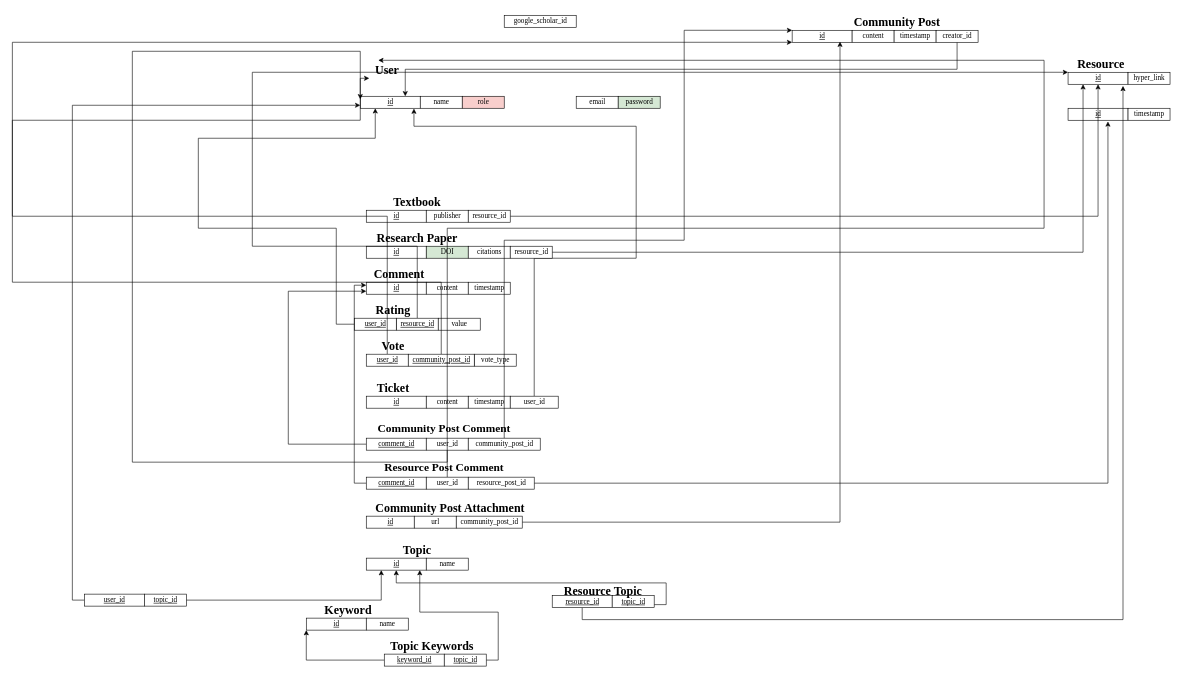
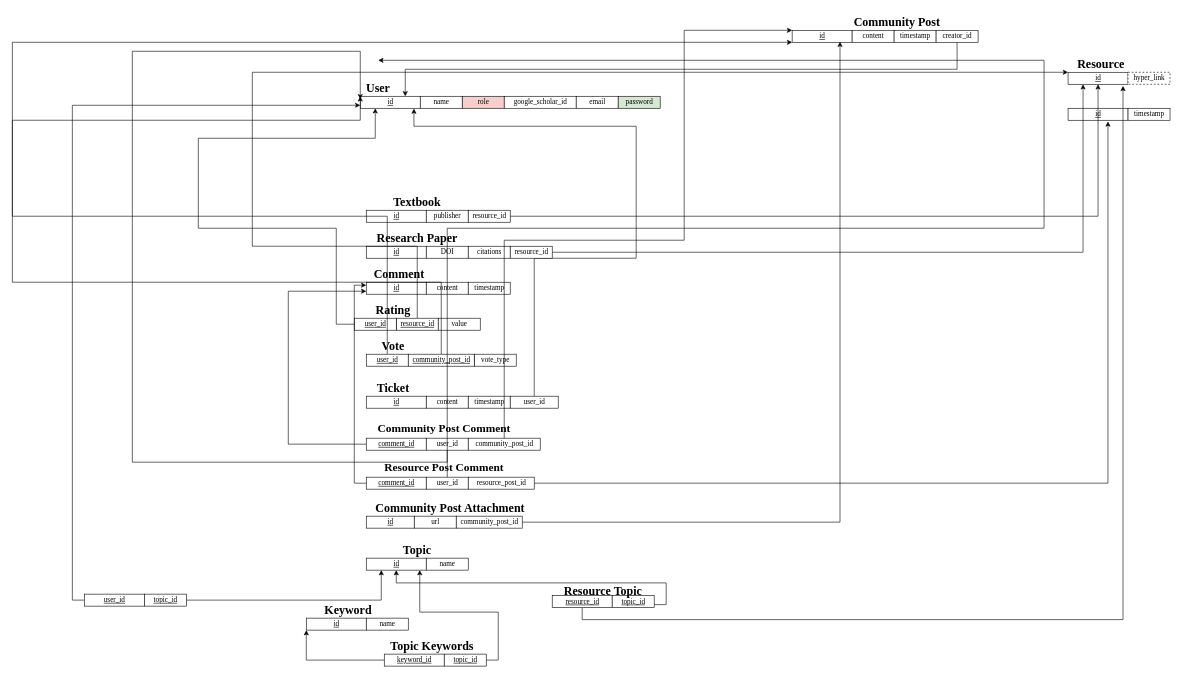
node "google_scholar_id": moved (540, 21) -> (540, 102)
node "User": moved (387, 69) -> (378, 87)
node "hyper_link": style solid -> dashed
node "DOI": fillcolor #d5e8d4 -> #ffffff
